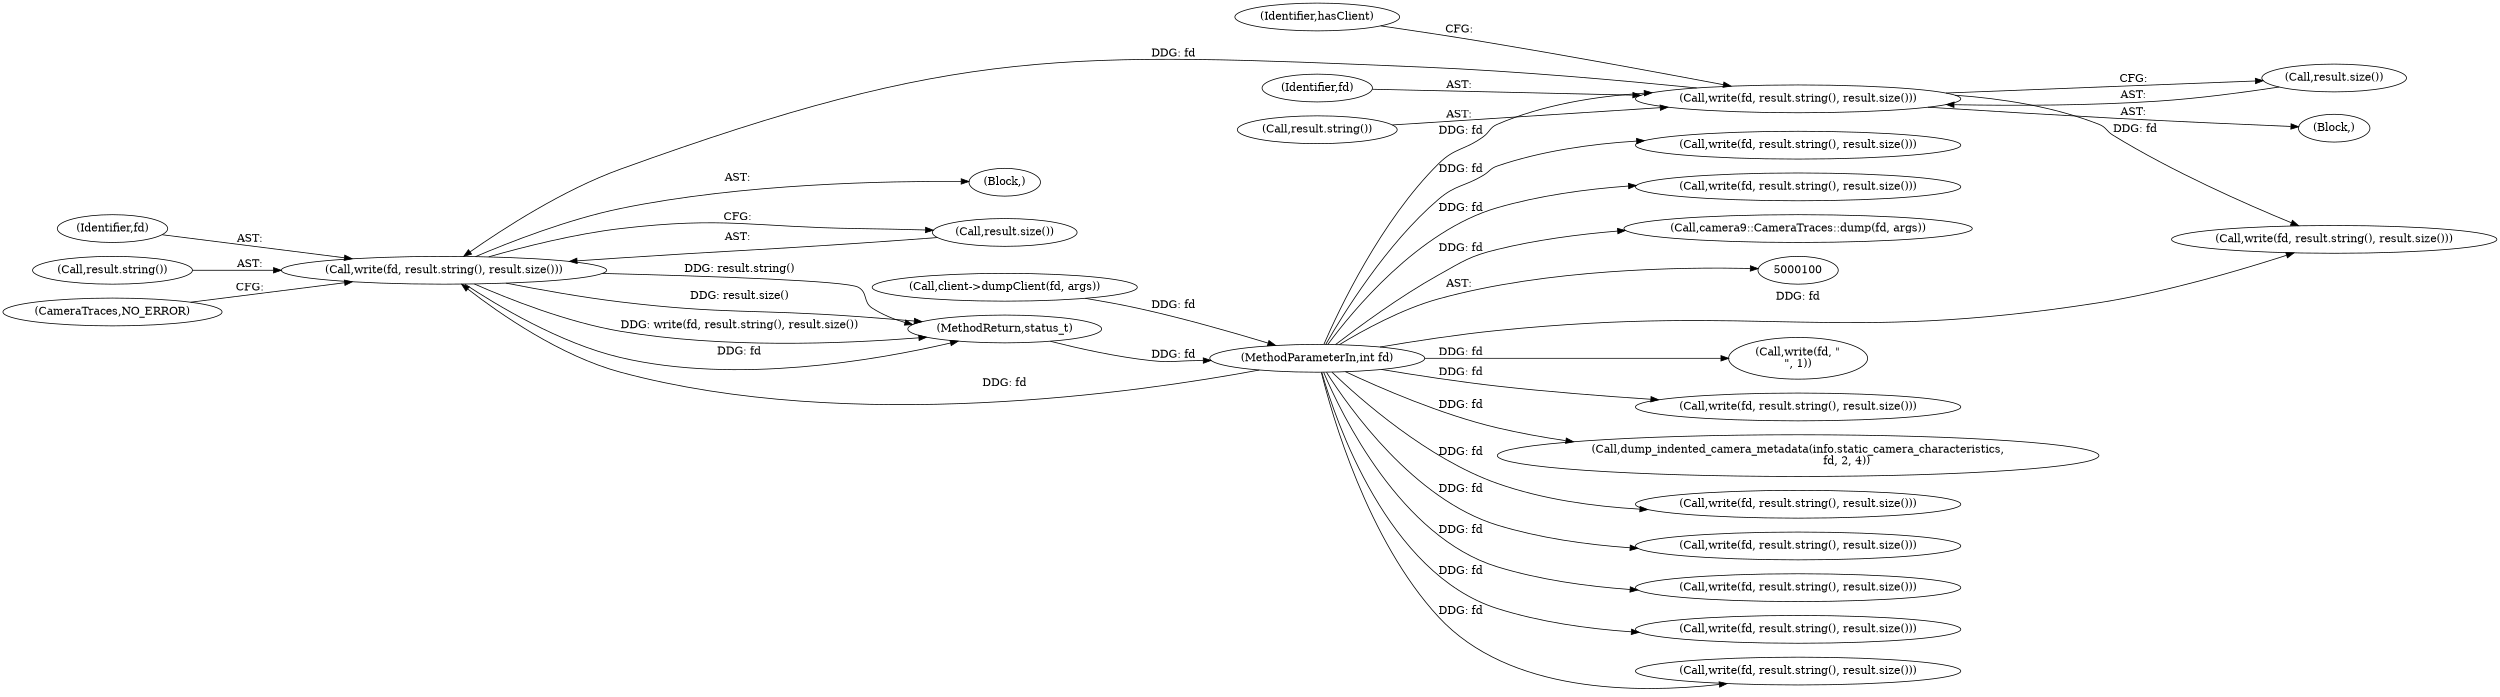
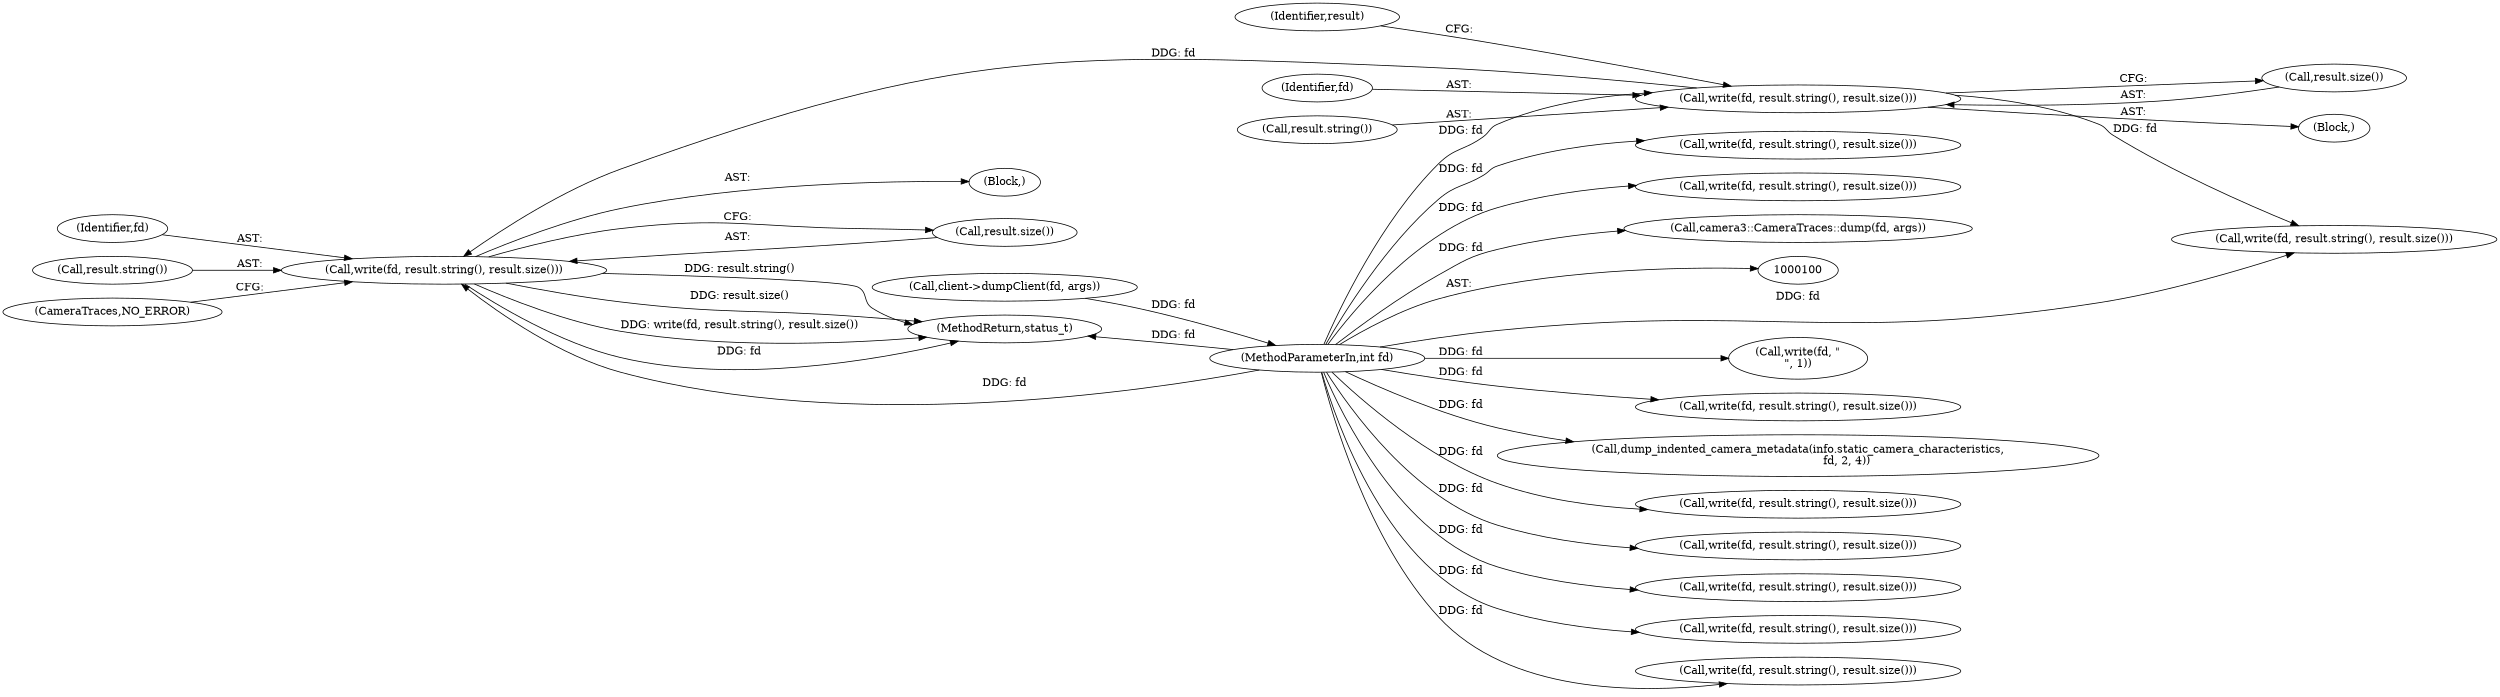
node "(Identifier,hasClient)": label "(Identifier,hasClient)" -> "(Identifier,result)"
node "(Call,camera9::CameraTraces::dump(fd, args))": label "(Call,camera9::CameraTraces::dump(fd, args))" -> "(Call,camera3::CameraTraces::dump(fd, args))"
node "5000100": label "5000100" -> "1000100"
edge "(MethodReturn,status_t)" -> "(MethodParameterIn,int fd)": reversed
